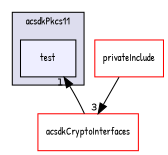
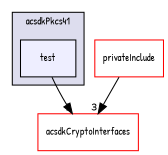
cluster "acsdkPkcs11": label "acsdkPkcs11" -> "acsdkPkcs41"
edge "acsdkCryptoInterfaces" -> "test": reversed
